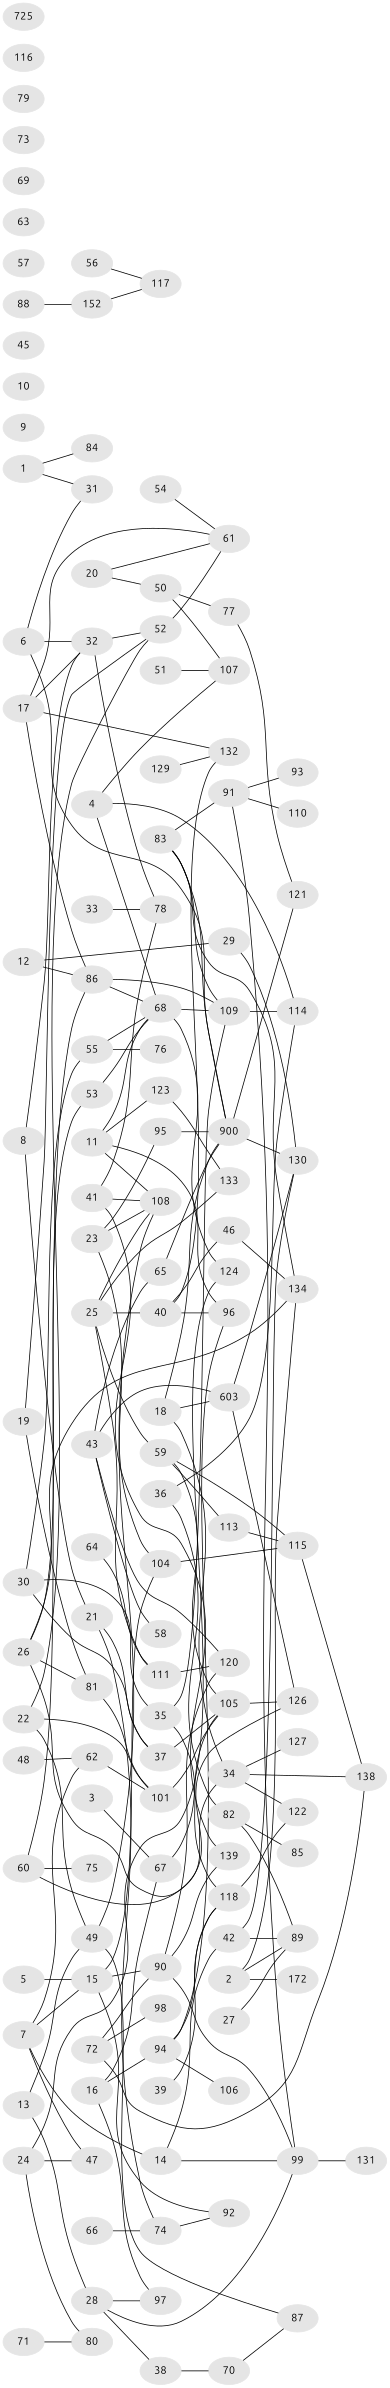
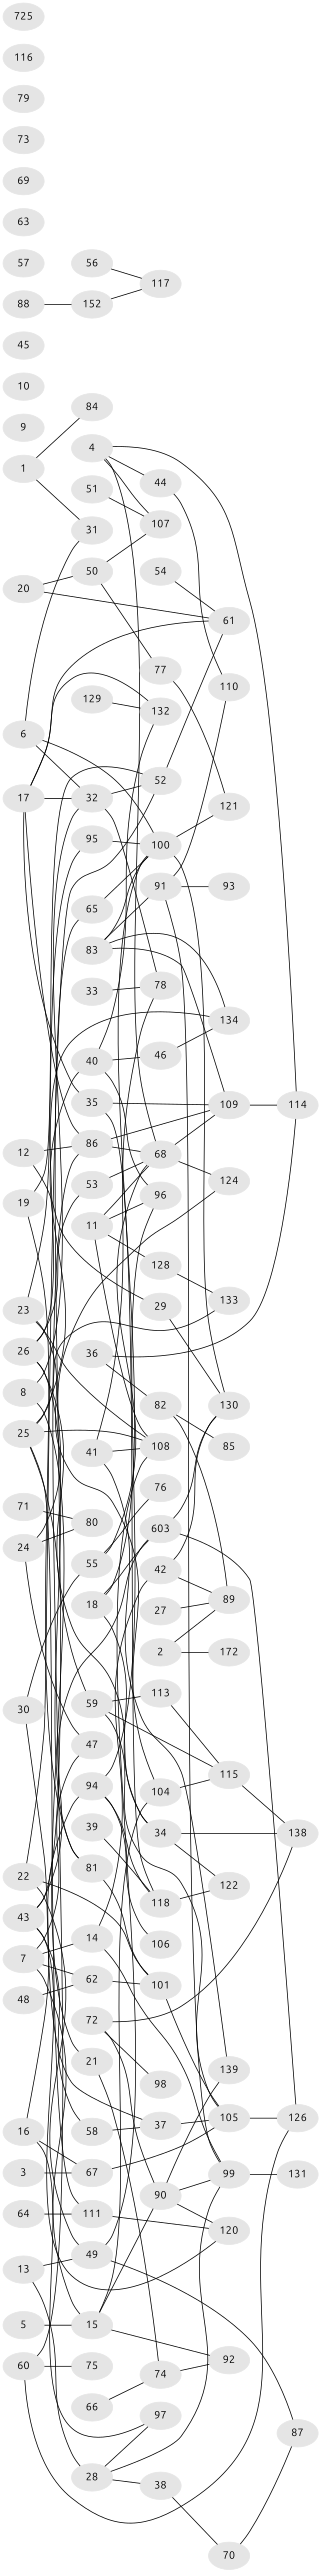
node "44": added
node "123": label "123" -> "128"
node "900": label "900" -> "100"
edge "30" -- "35": now "17" -- "35"
edge "134" -- "2": removed
edge "21" -- "37": now "58" -- "37"
node "127": removed
